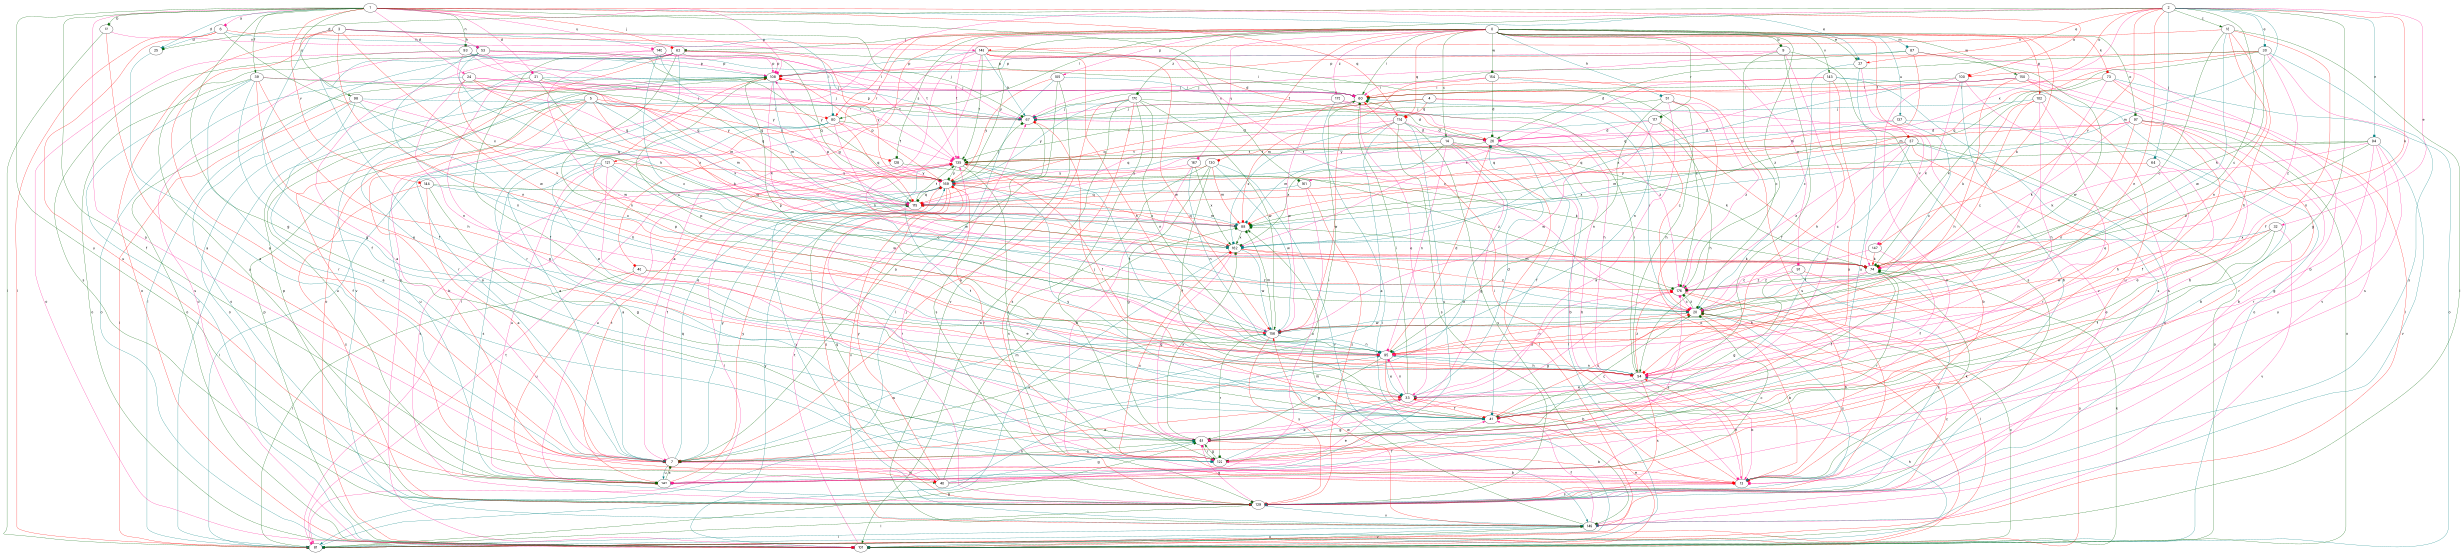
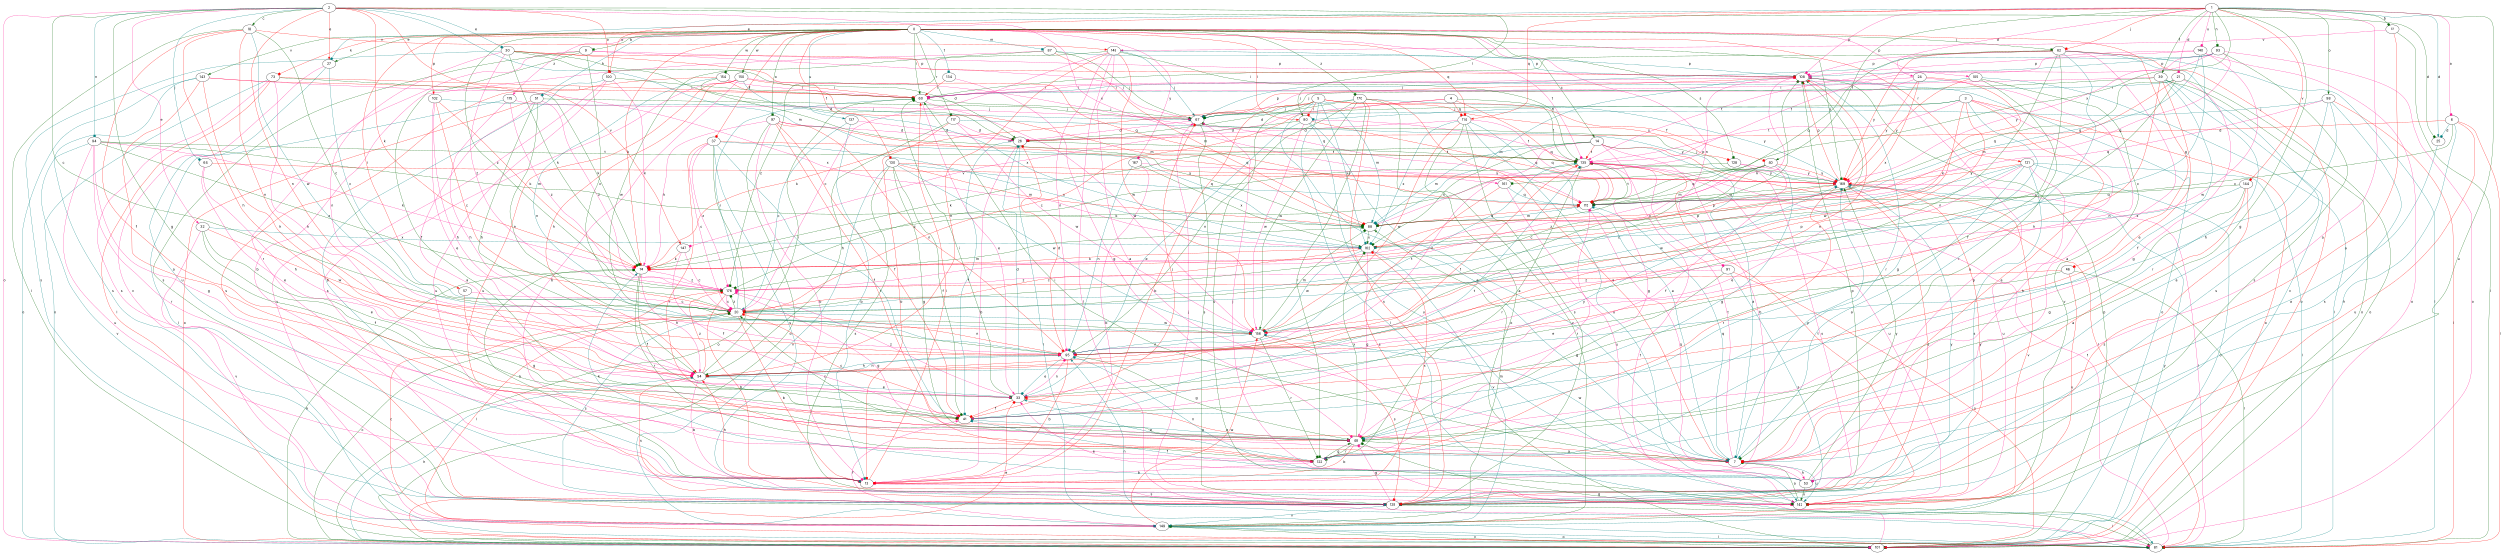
node "134": added
edge "148" -> "67": label "h" -> "j"
edge "137" -> "115": now "130" -> "115"
edge "144" -> "115": arrowhead normal -> box
node "57": added
edge "24" -> "101": now "121" -> "101"
edge "7" -> "40": now "7" -> "53"
